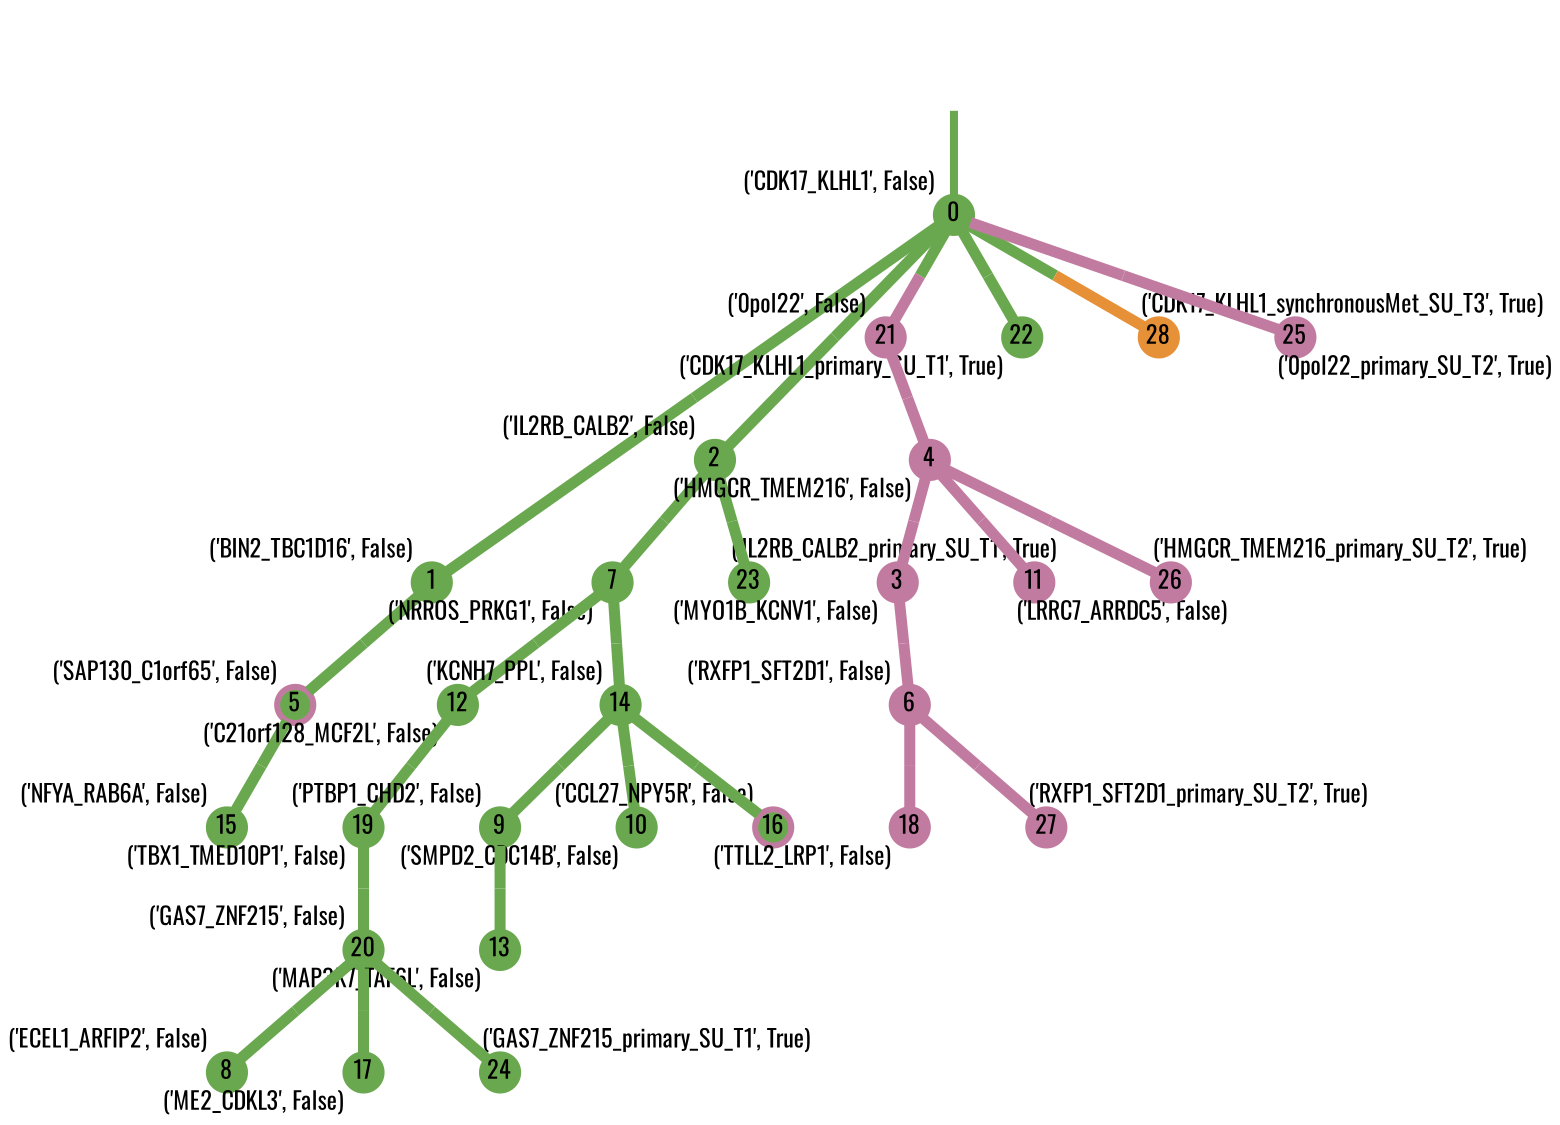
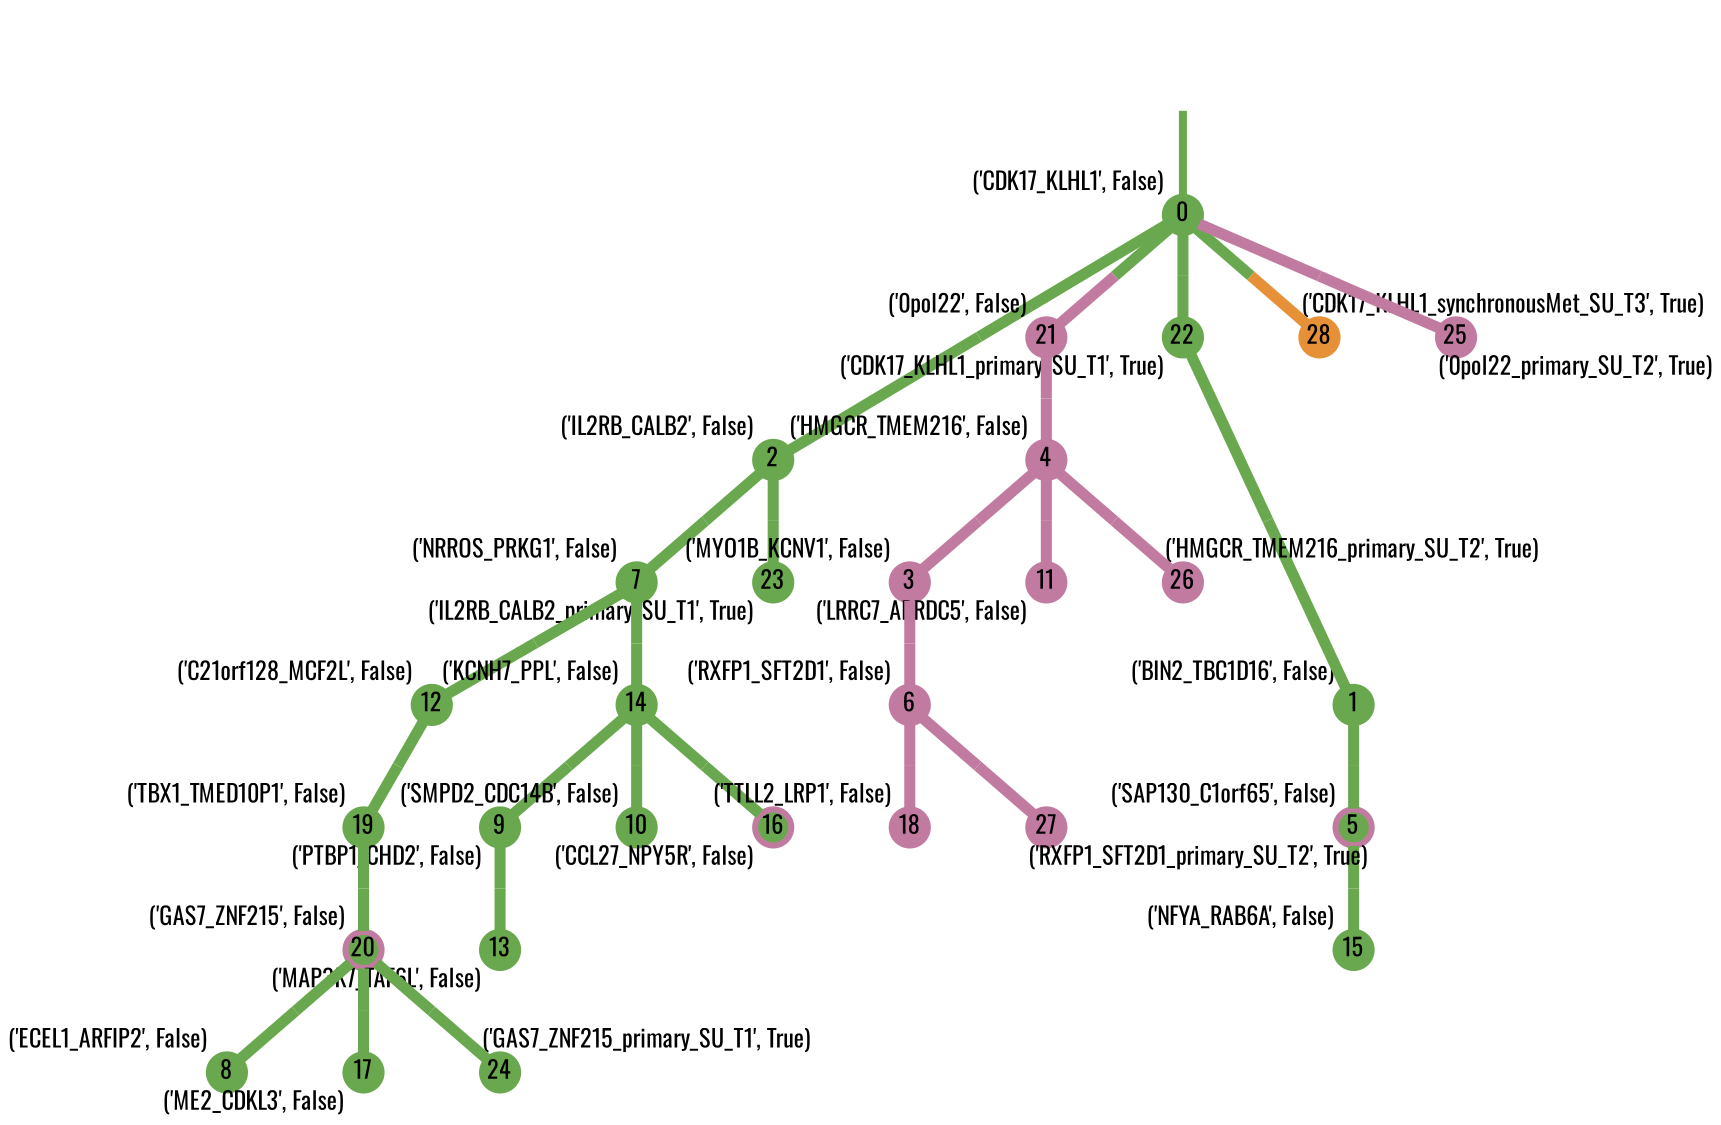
edge "0 ('CDK17_KLHL1', False)" -> "1 ('BIN2_TBC1D16', False)": now "22 ('CDK17_KLHL1_primary_SU_T1', True)" -> "1 ('BIN2_TBC1D16', False)"
node "20 ('GAS7_ZNF215', False)": color #6aa84fff -> #c27ba0ff
